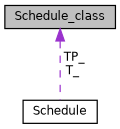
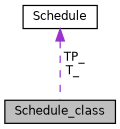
edge "Schedule" -> "Schedule_class": reversed
